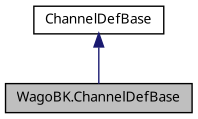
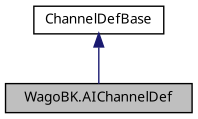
node "WagoBK.ChannelDefBase": label "WagoBK.ChannelDefBase" -> "WagoBK.AIChannelDef"
